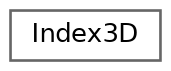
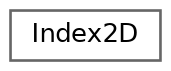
node "Index3D": label "Index3D" -> "Index2D"
